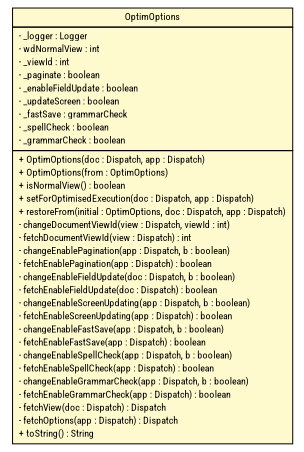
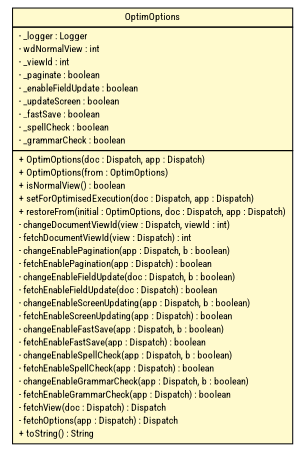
node "OptimOptions": text "- _fastSave : grammarCheck" -> "- _fastSave : boolean"
